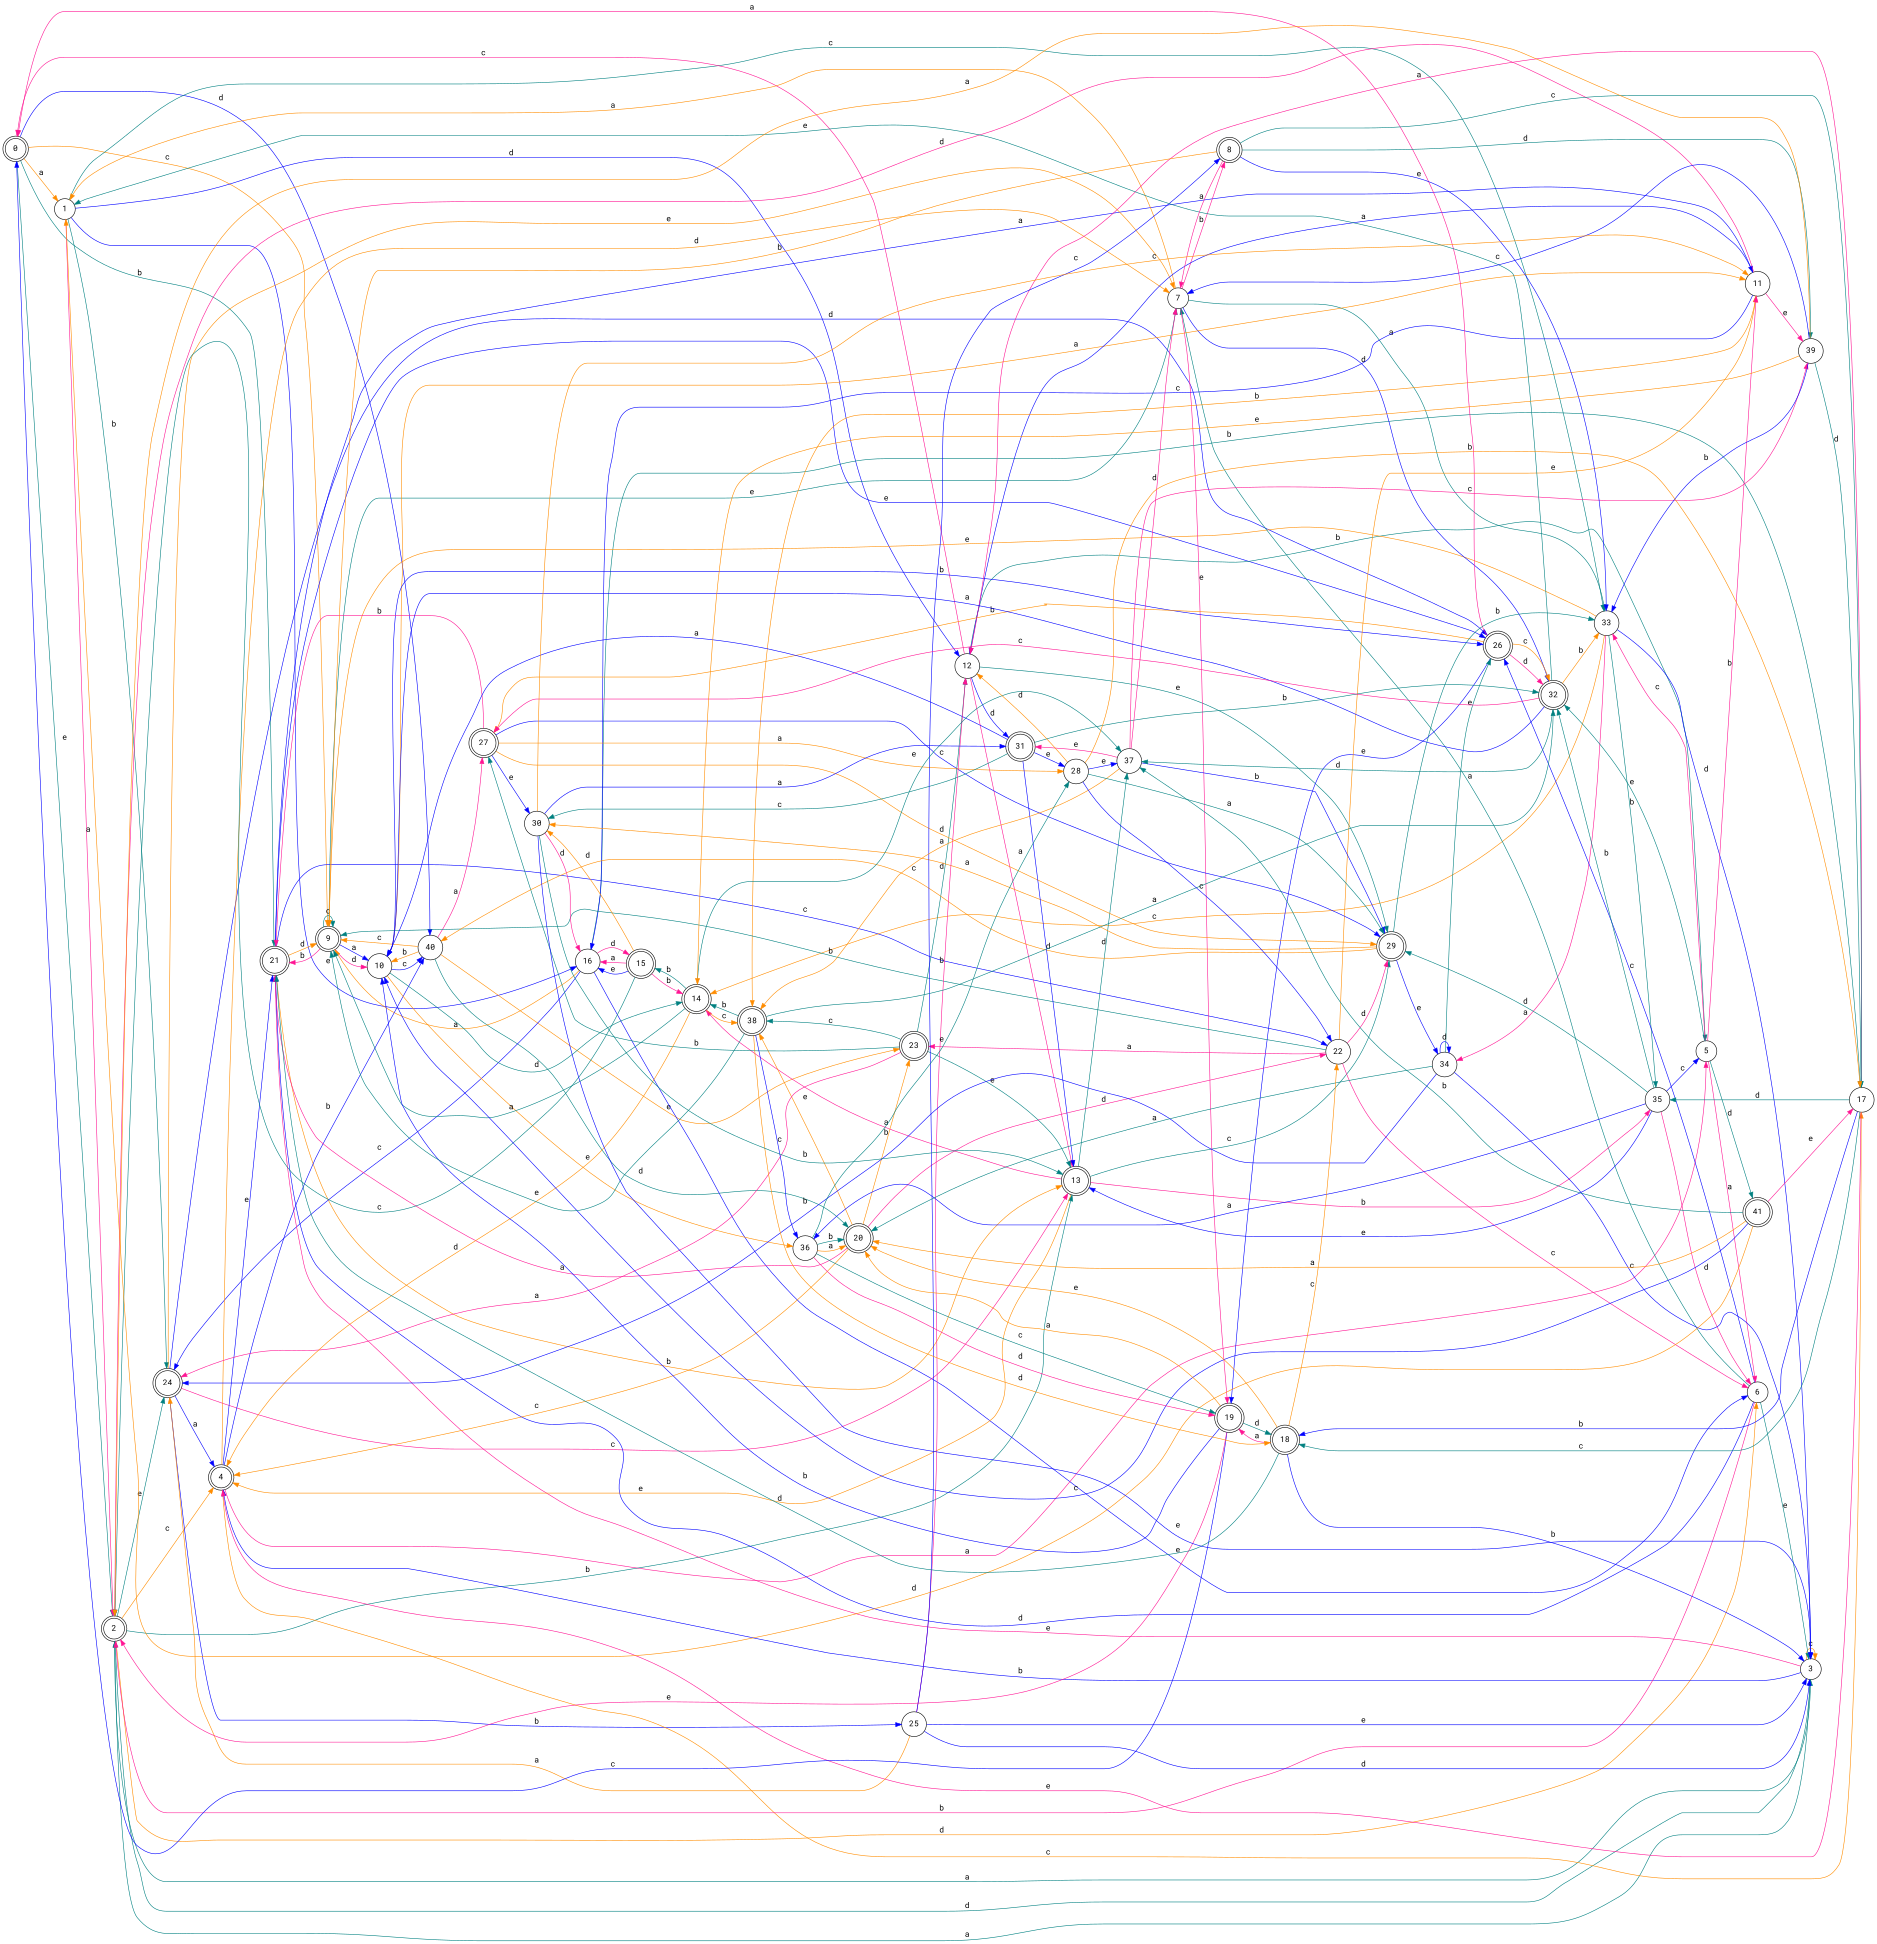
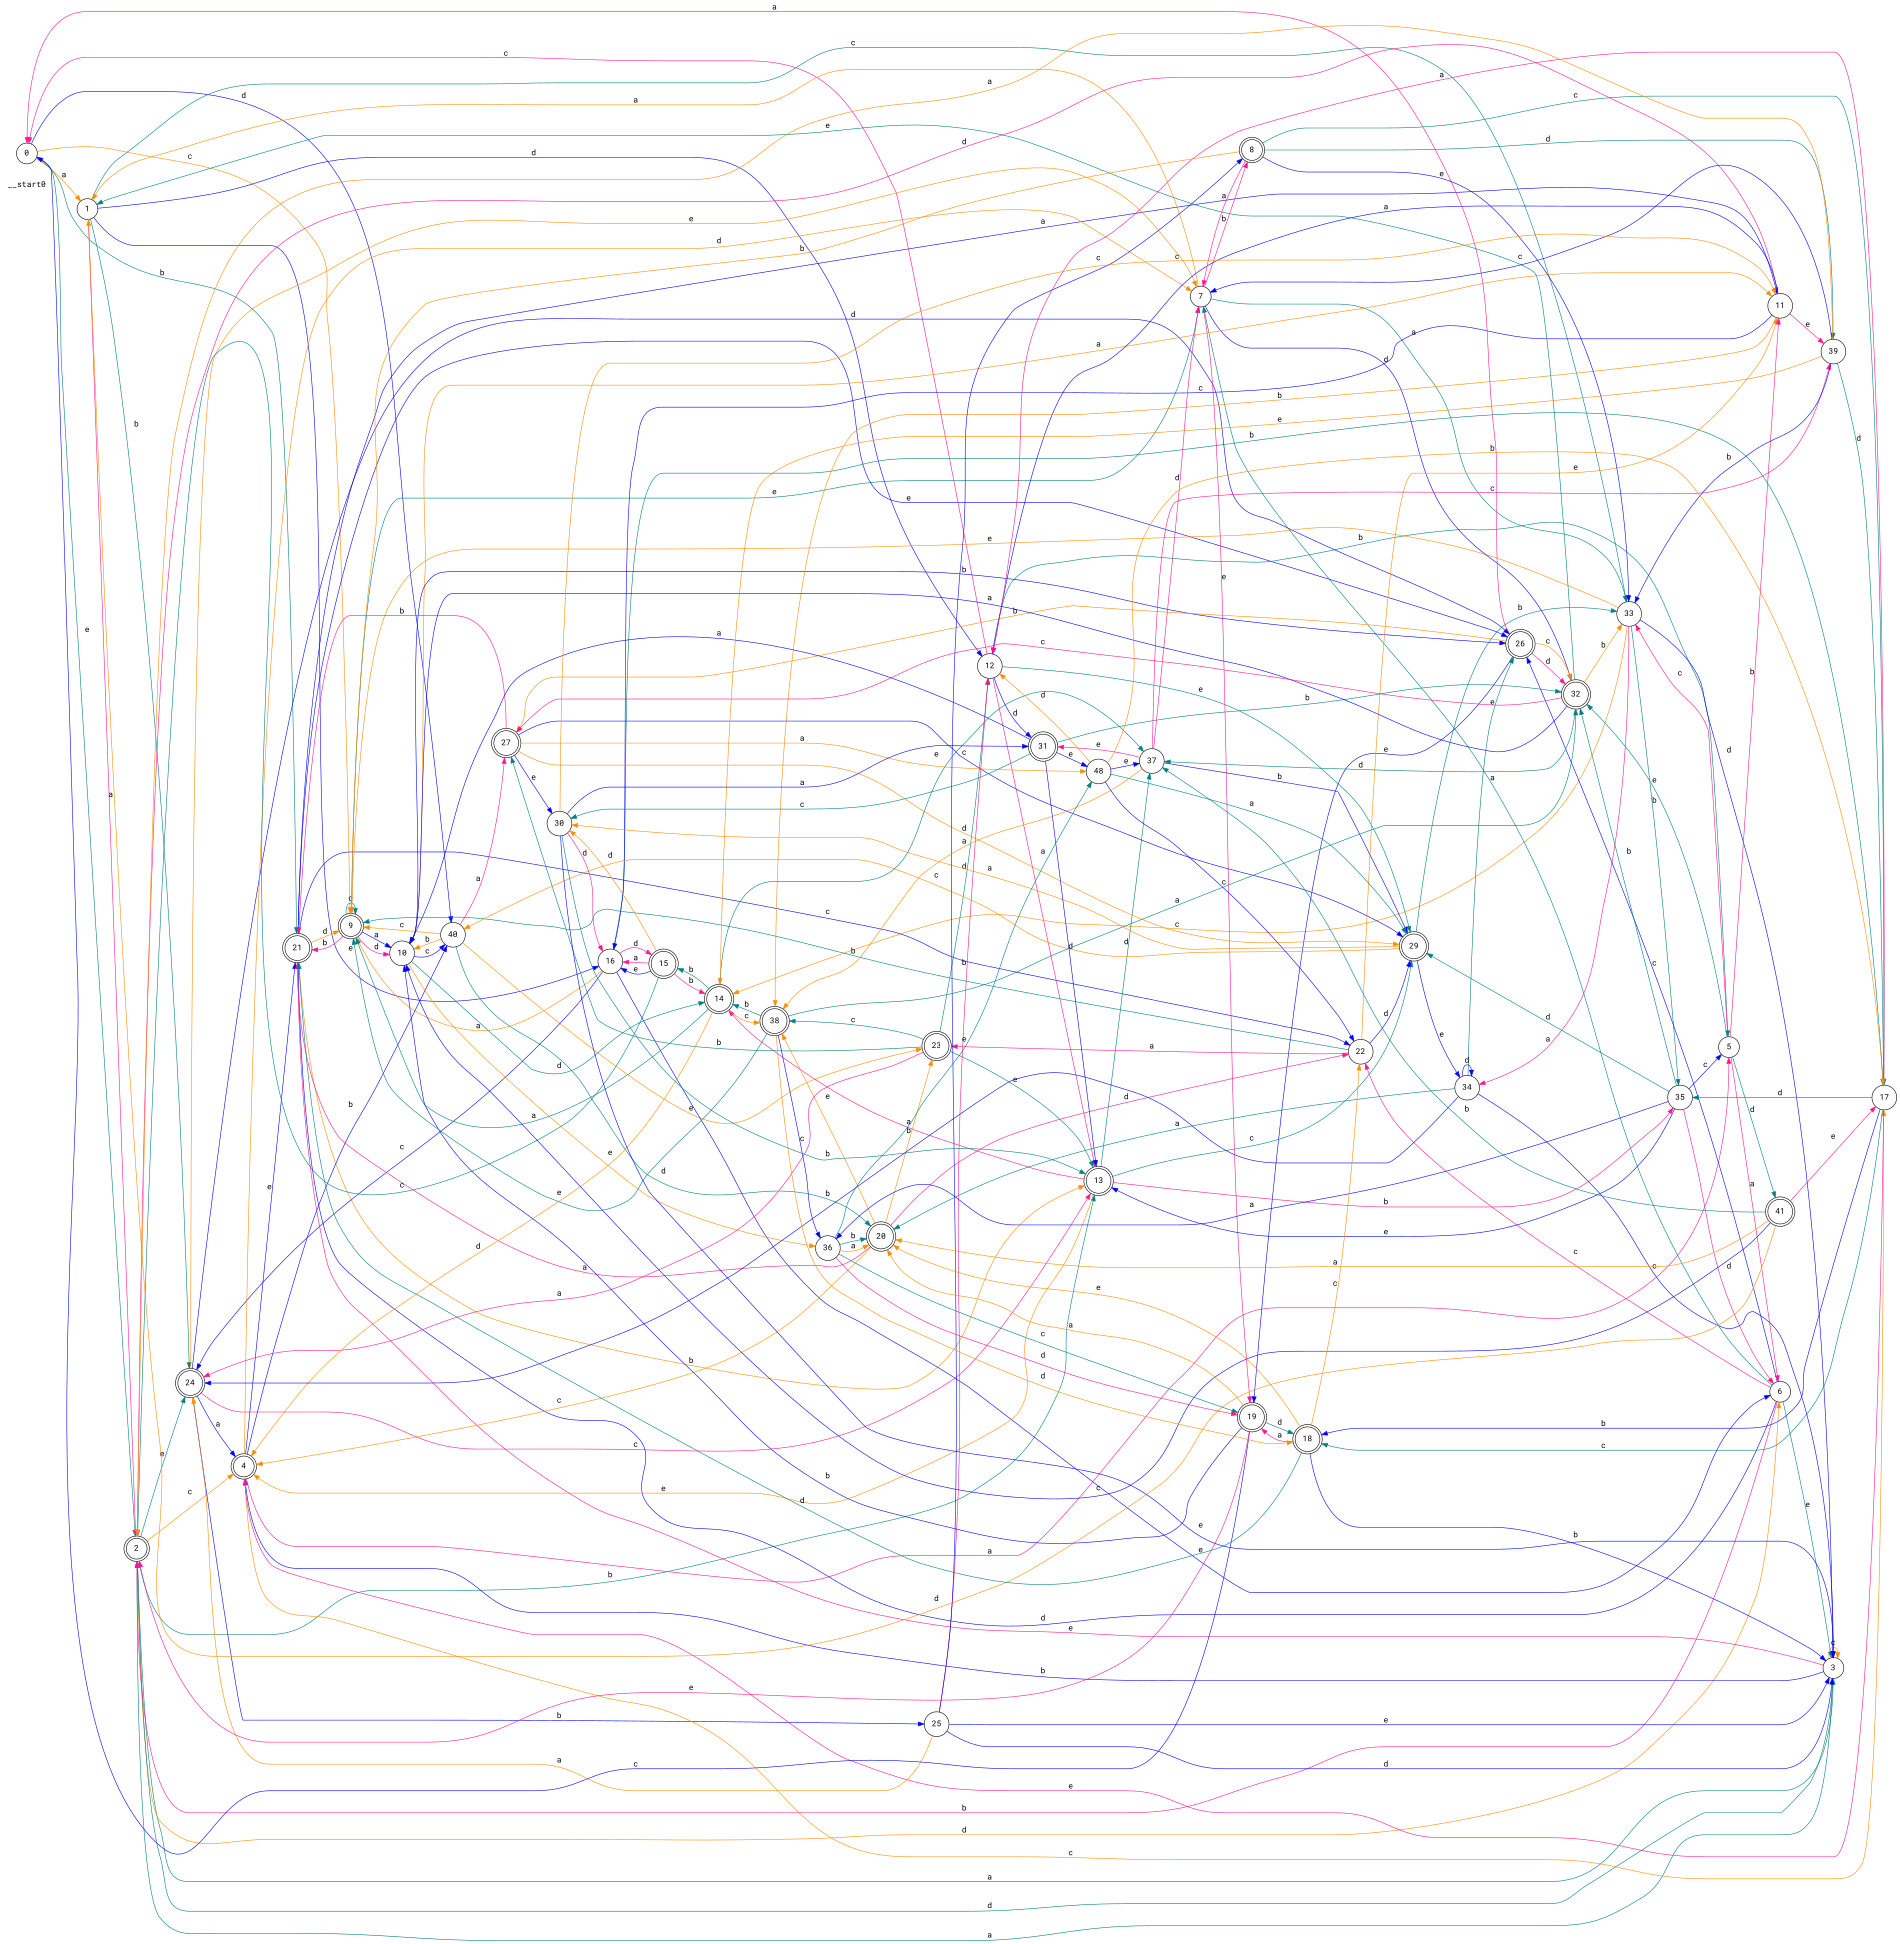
node "0": shape doublecircle -> circle
node "__start0": added
node "28": label "28" -> "48"
edge "22" -> "29": color deeppink -> blue
edge "22" -> "6": reversed
